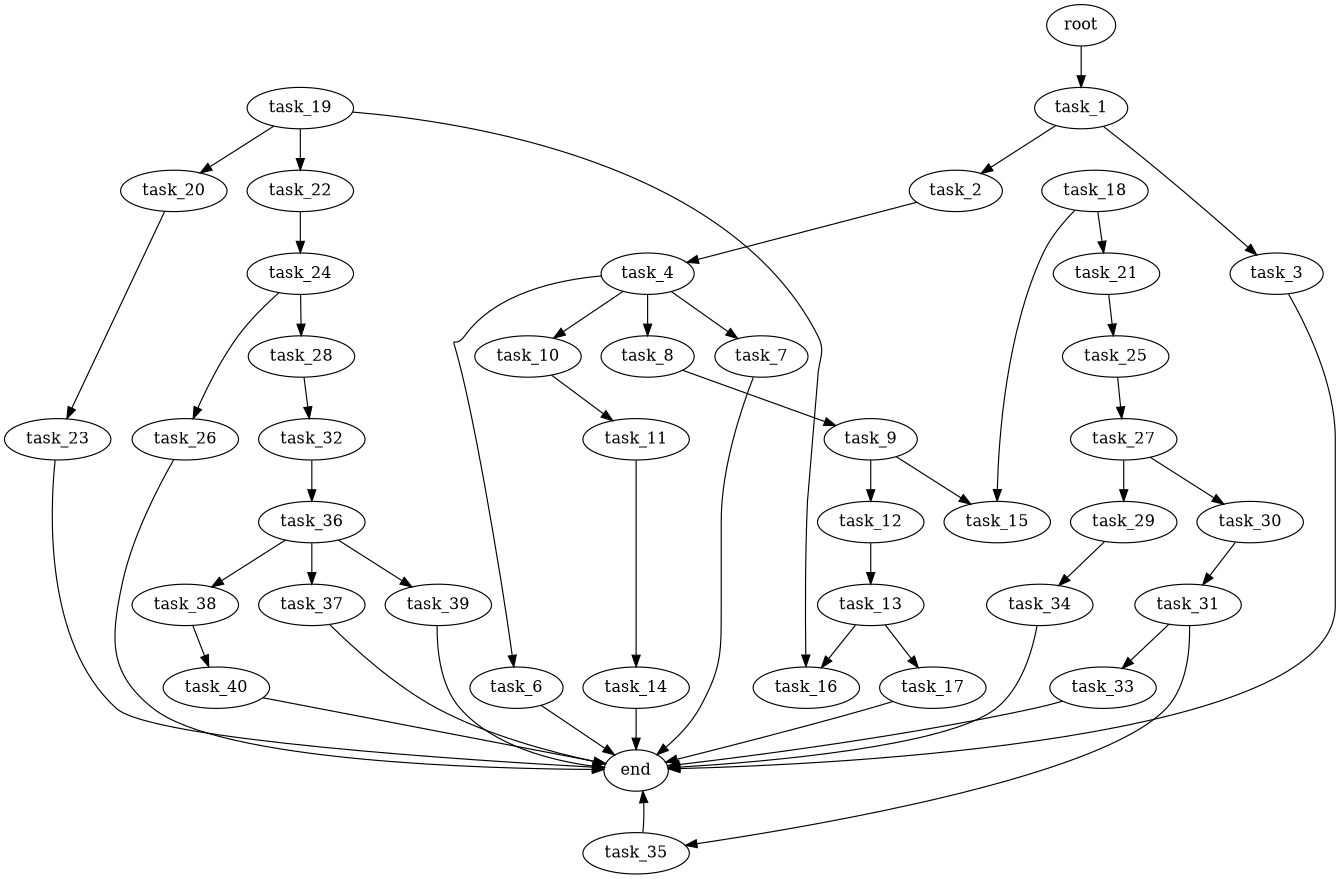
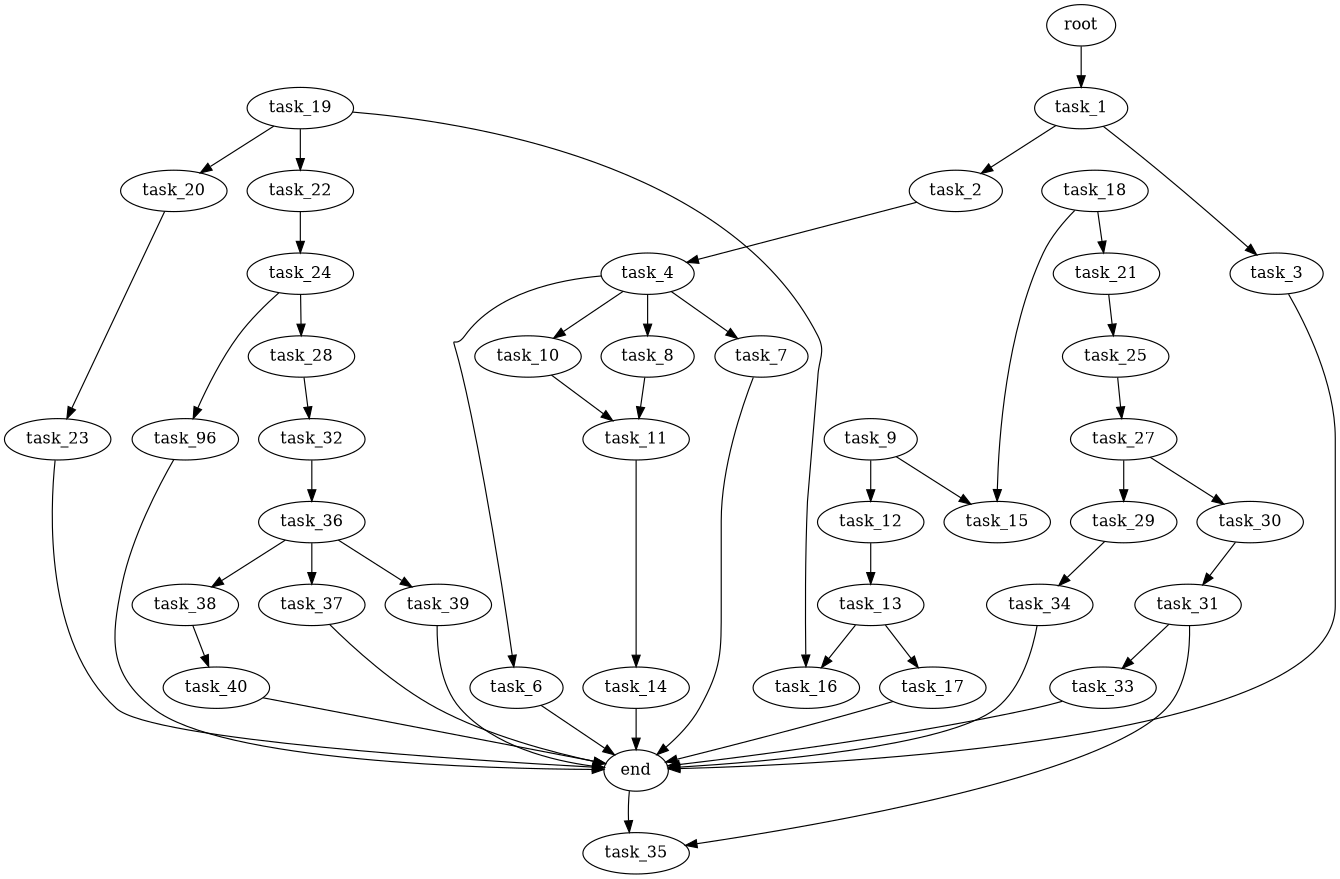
edge "task_8" -> "task_9": now "task_8" -> "task_11"
node "task_26": label "task_26" -> "task_96"
edge "task_35" -> "end": reversed
